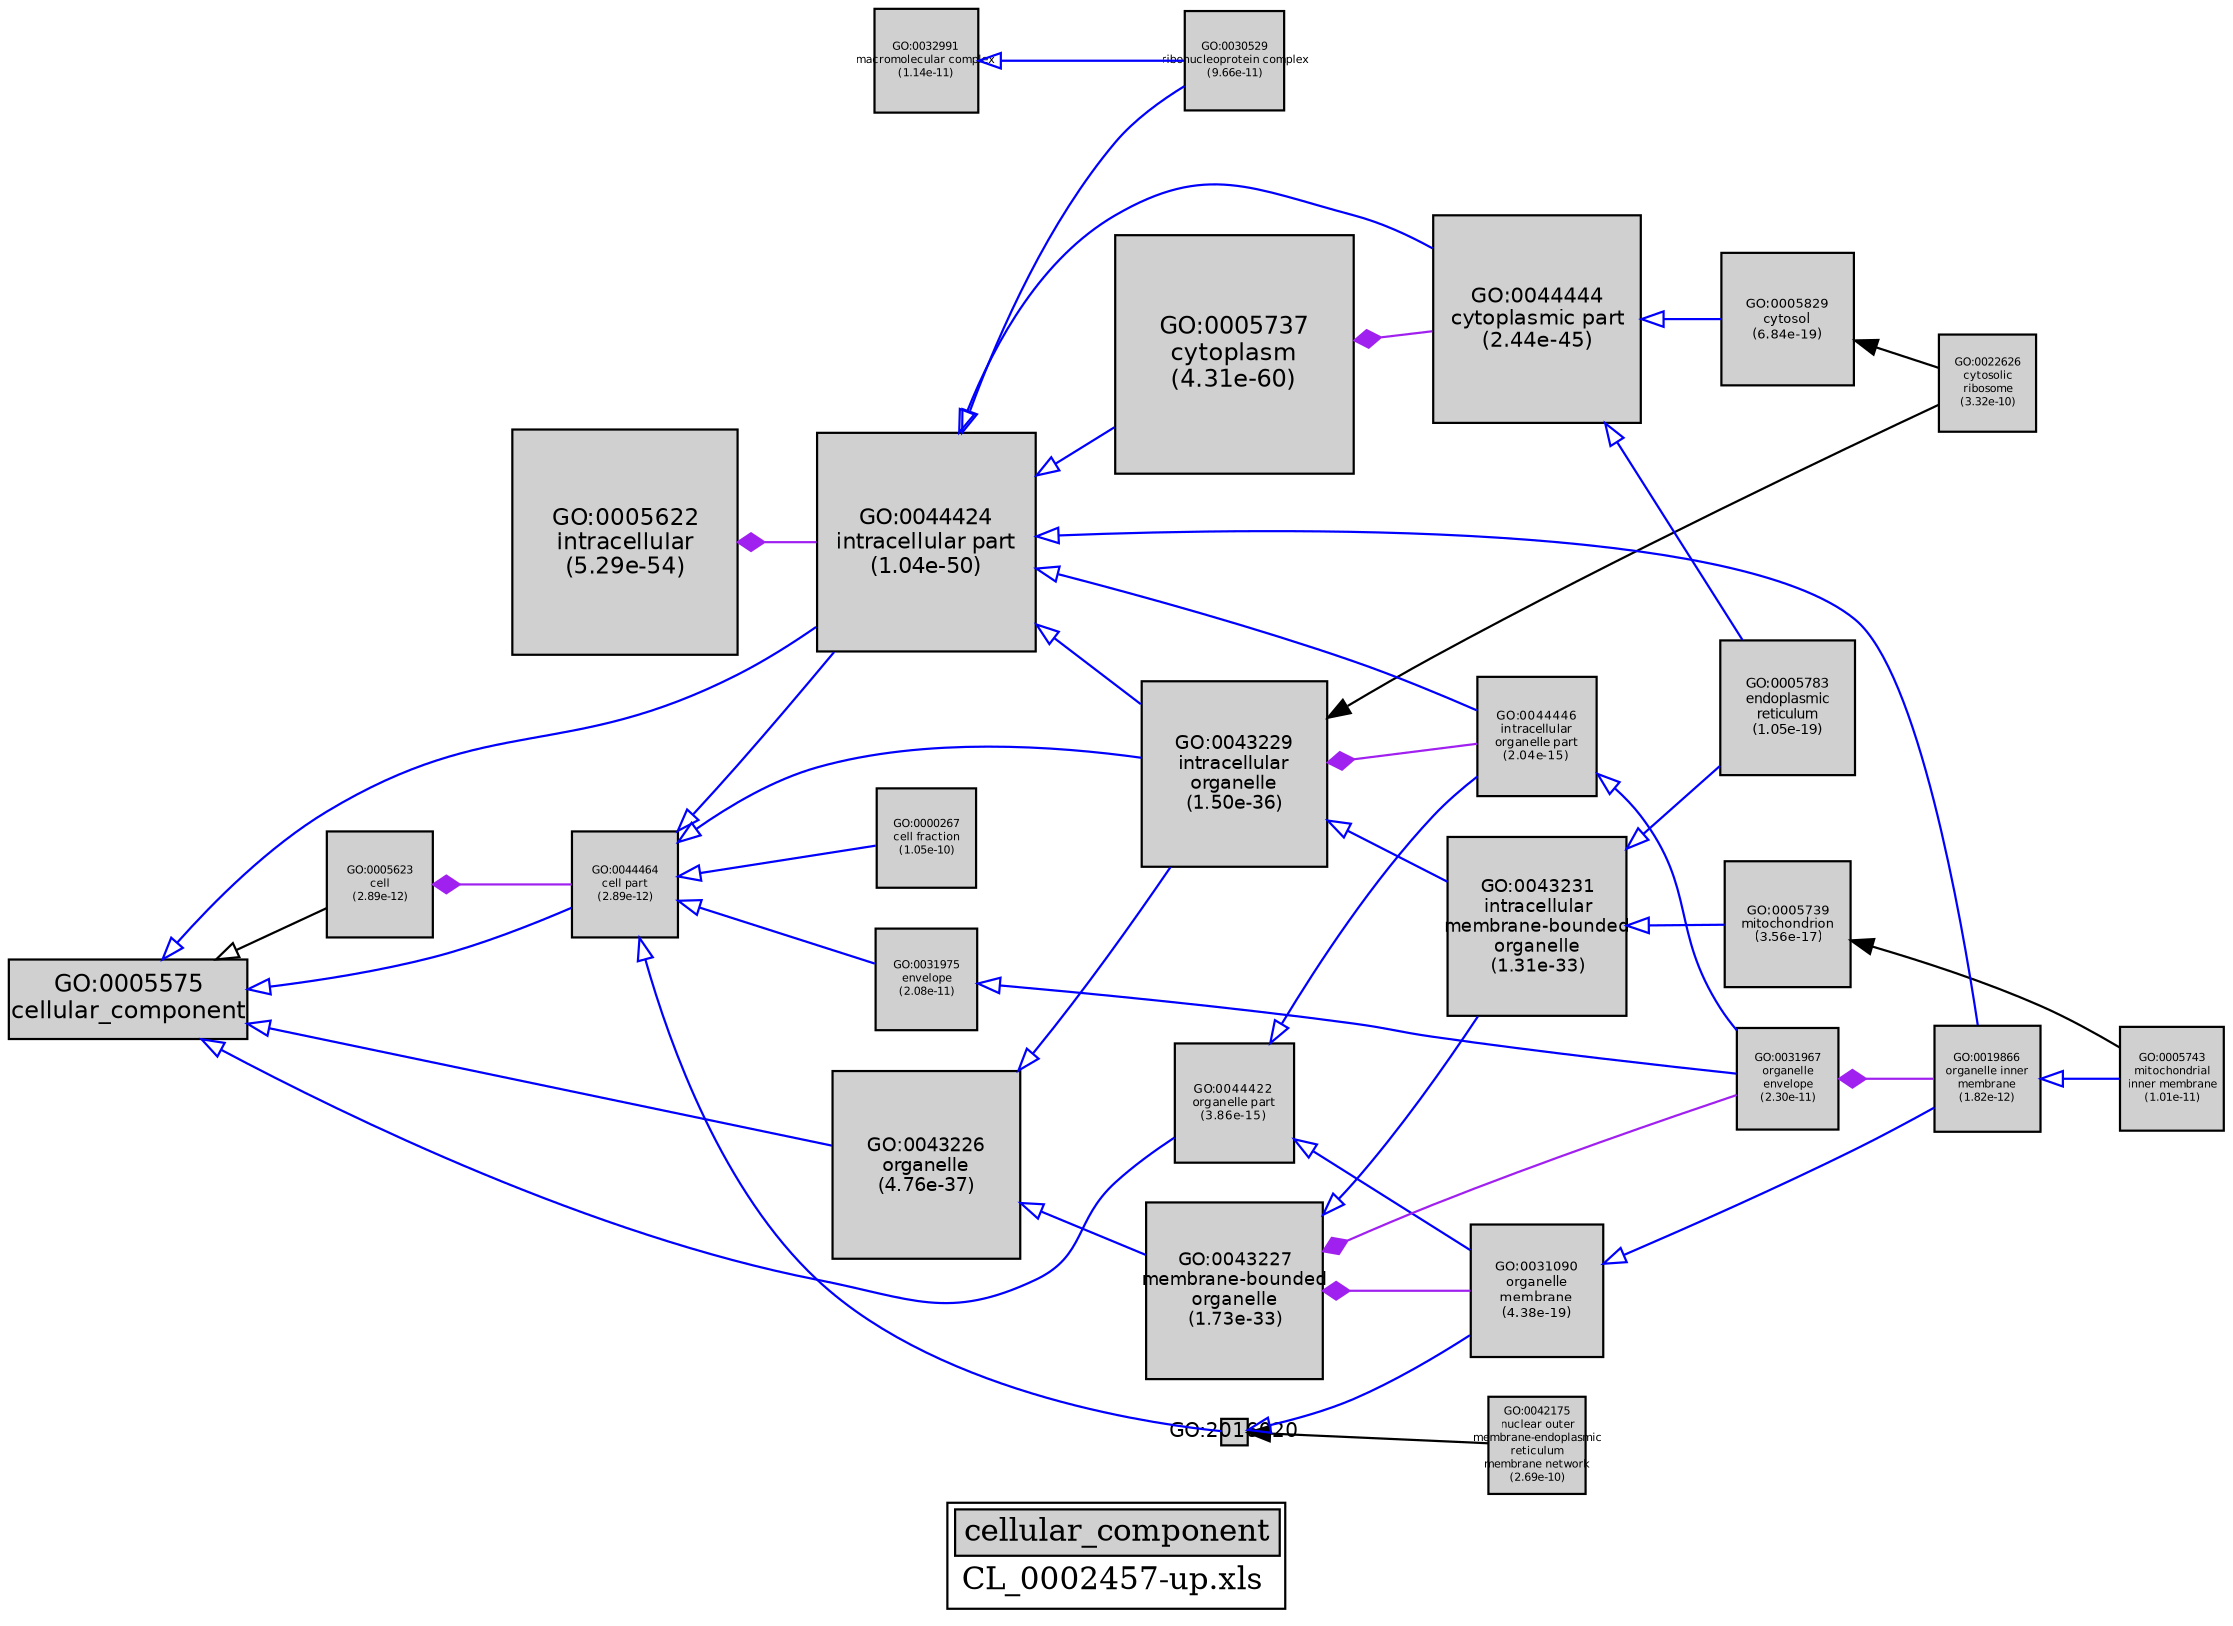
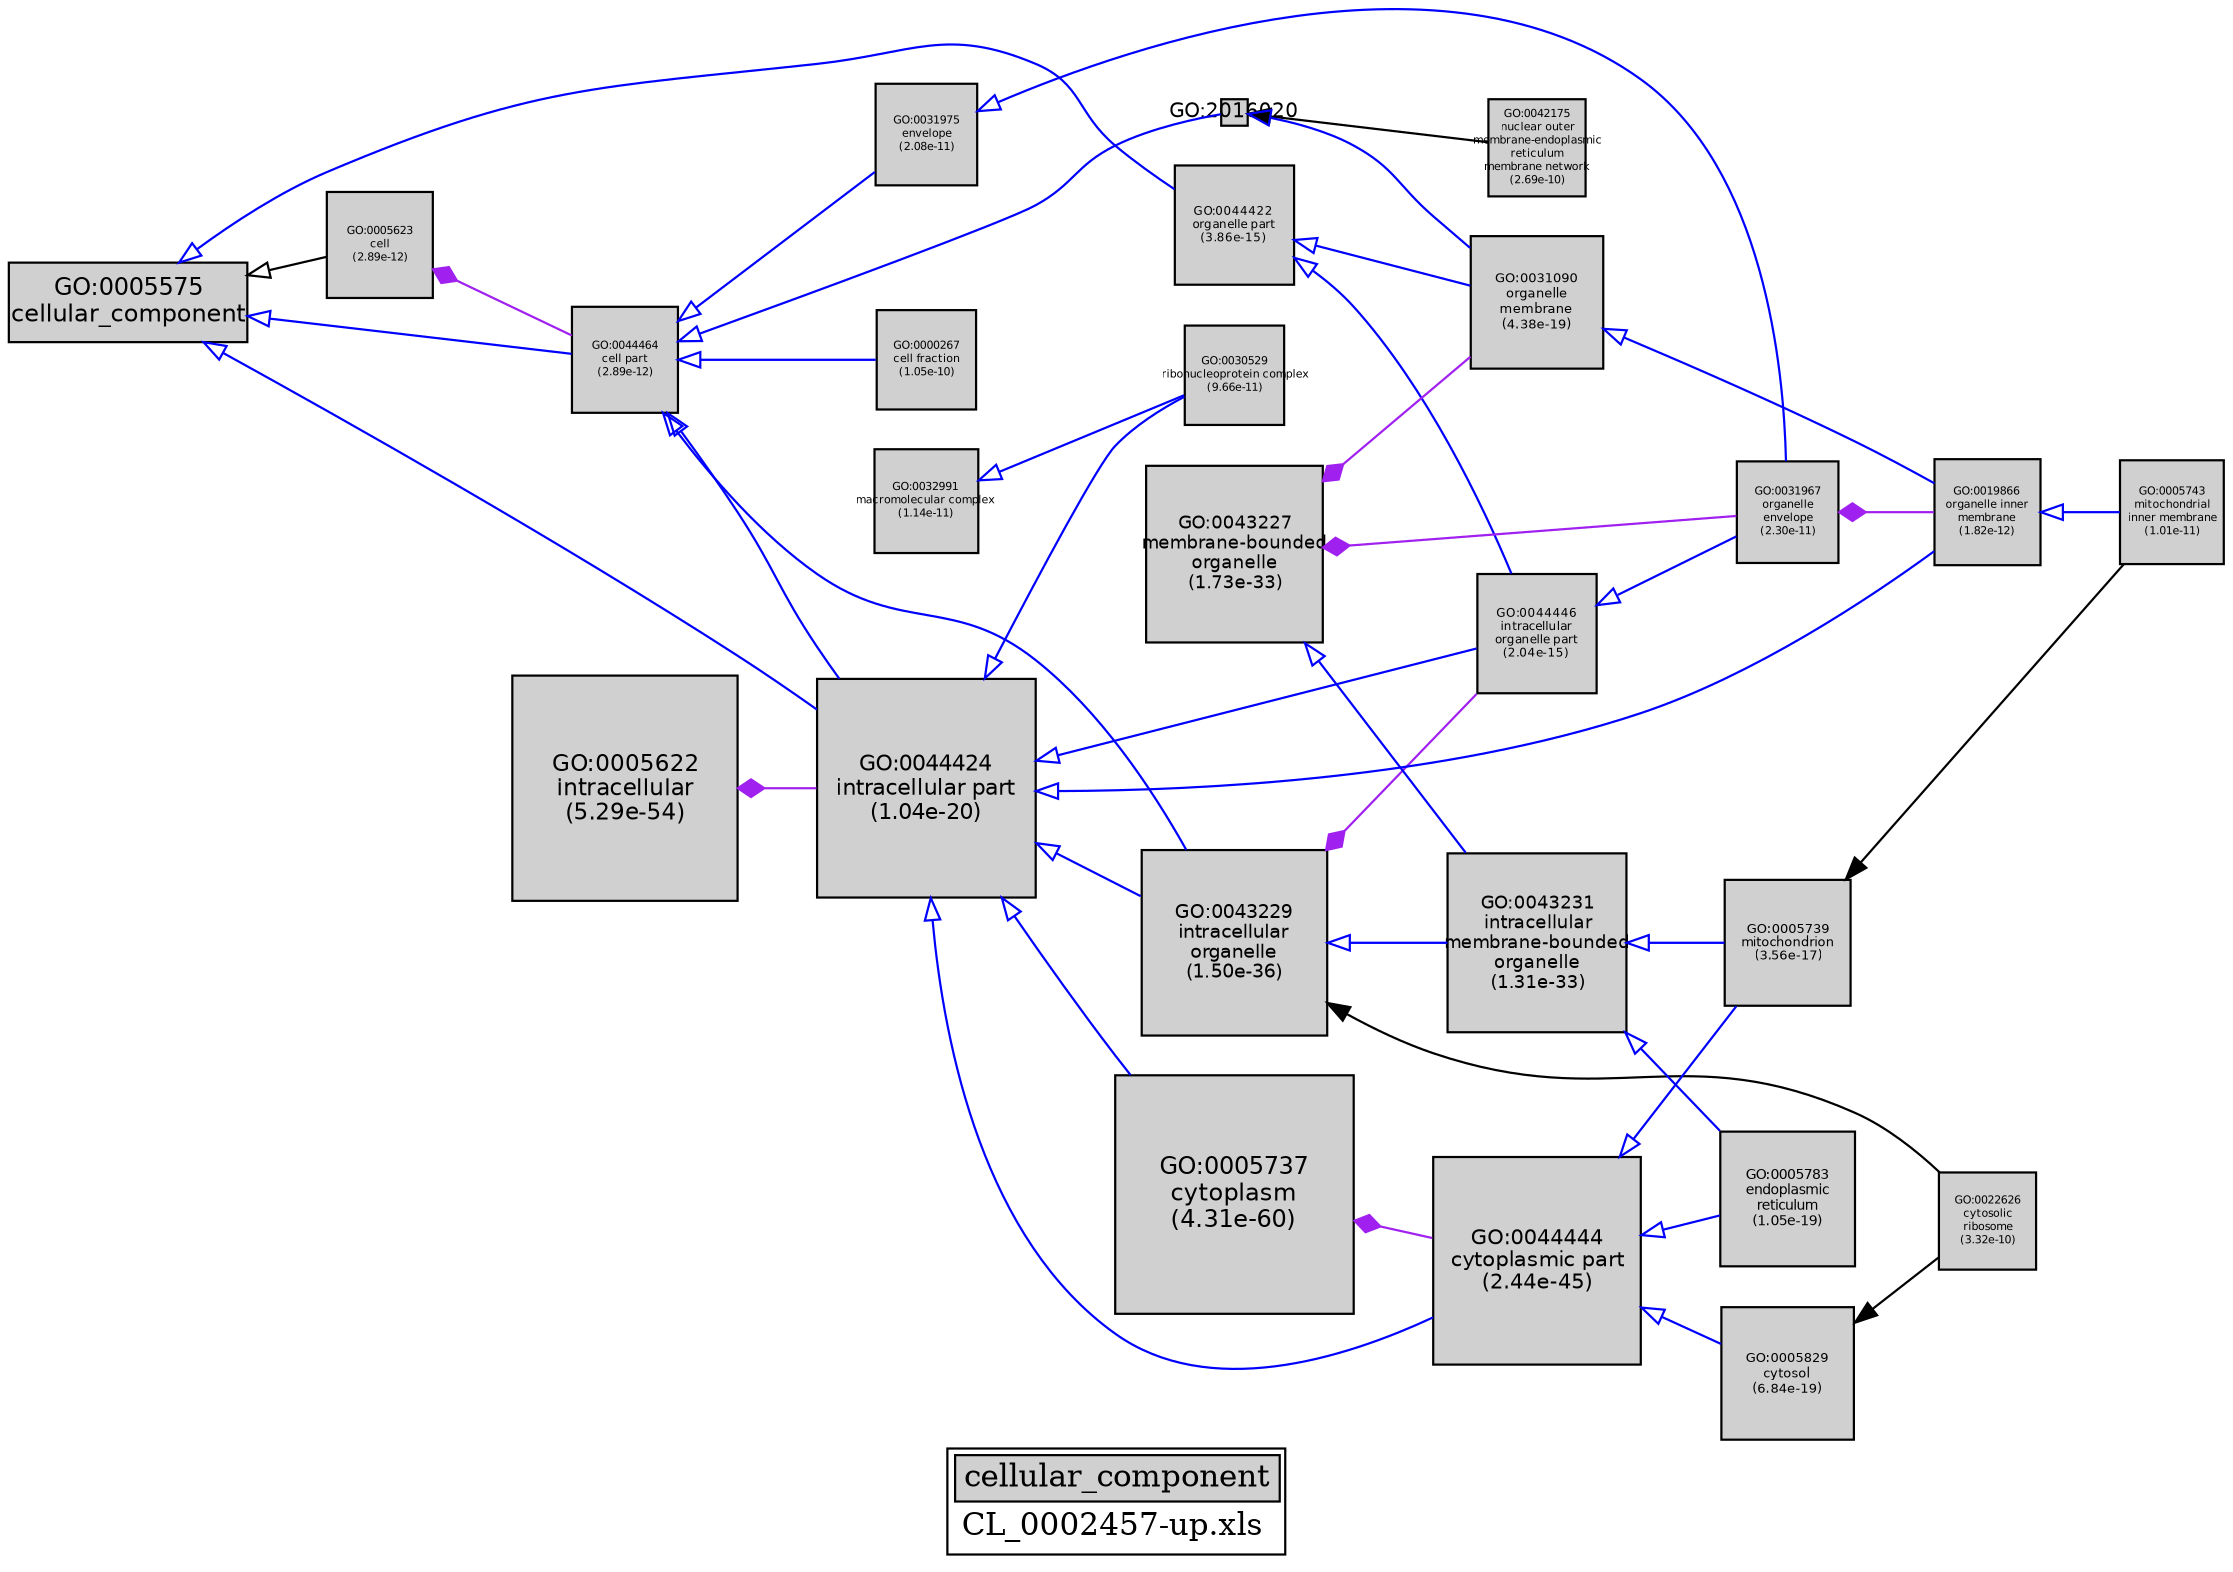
node "GO:0044424": text "(1.04e-50)" -> "(1.04e-20)"
edge "GO:0005739" -> "GO:0044444": added
node "GO:0043226": removed
